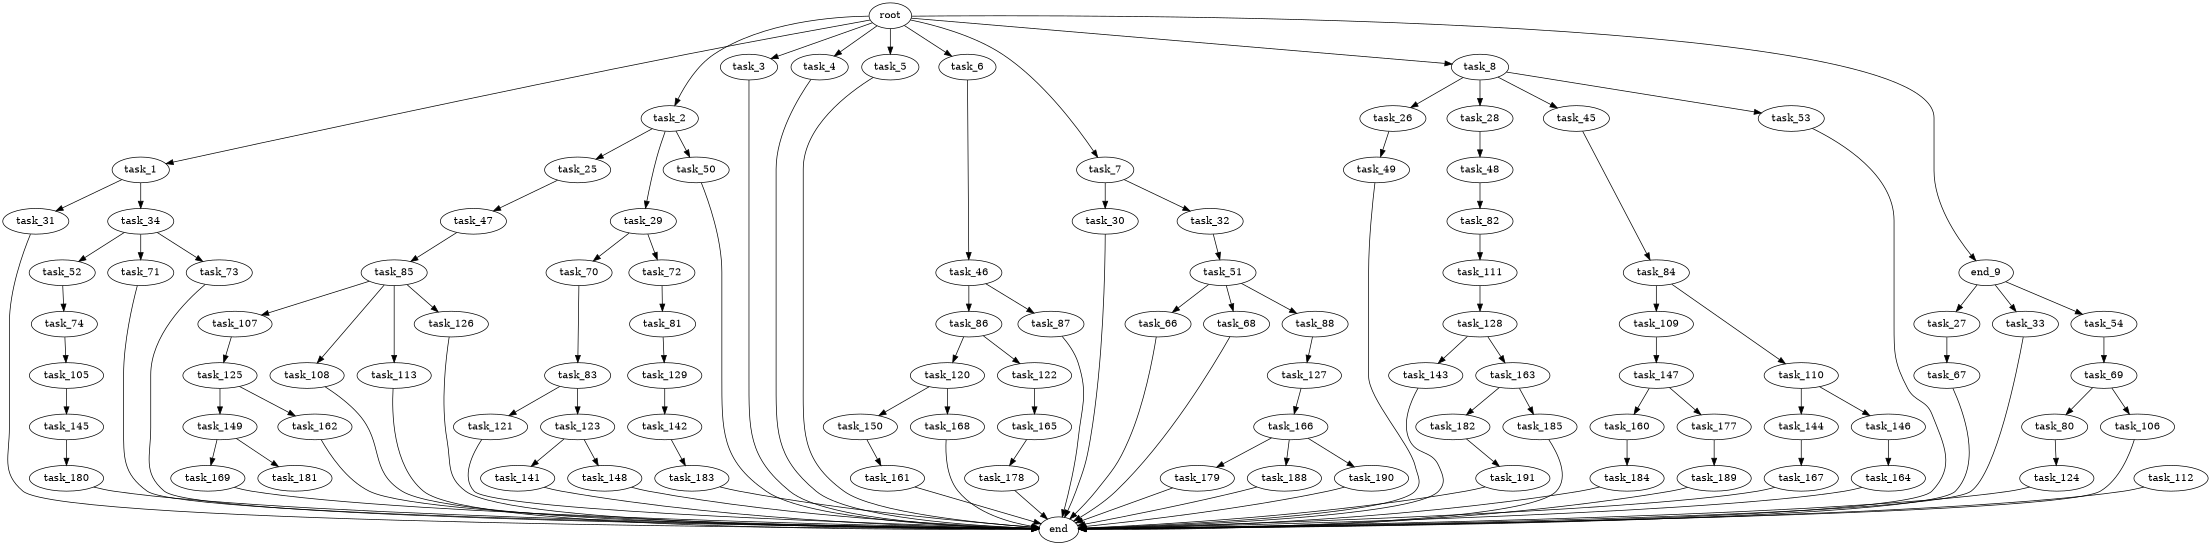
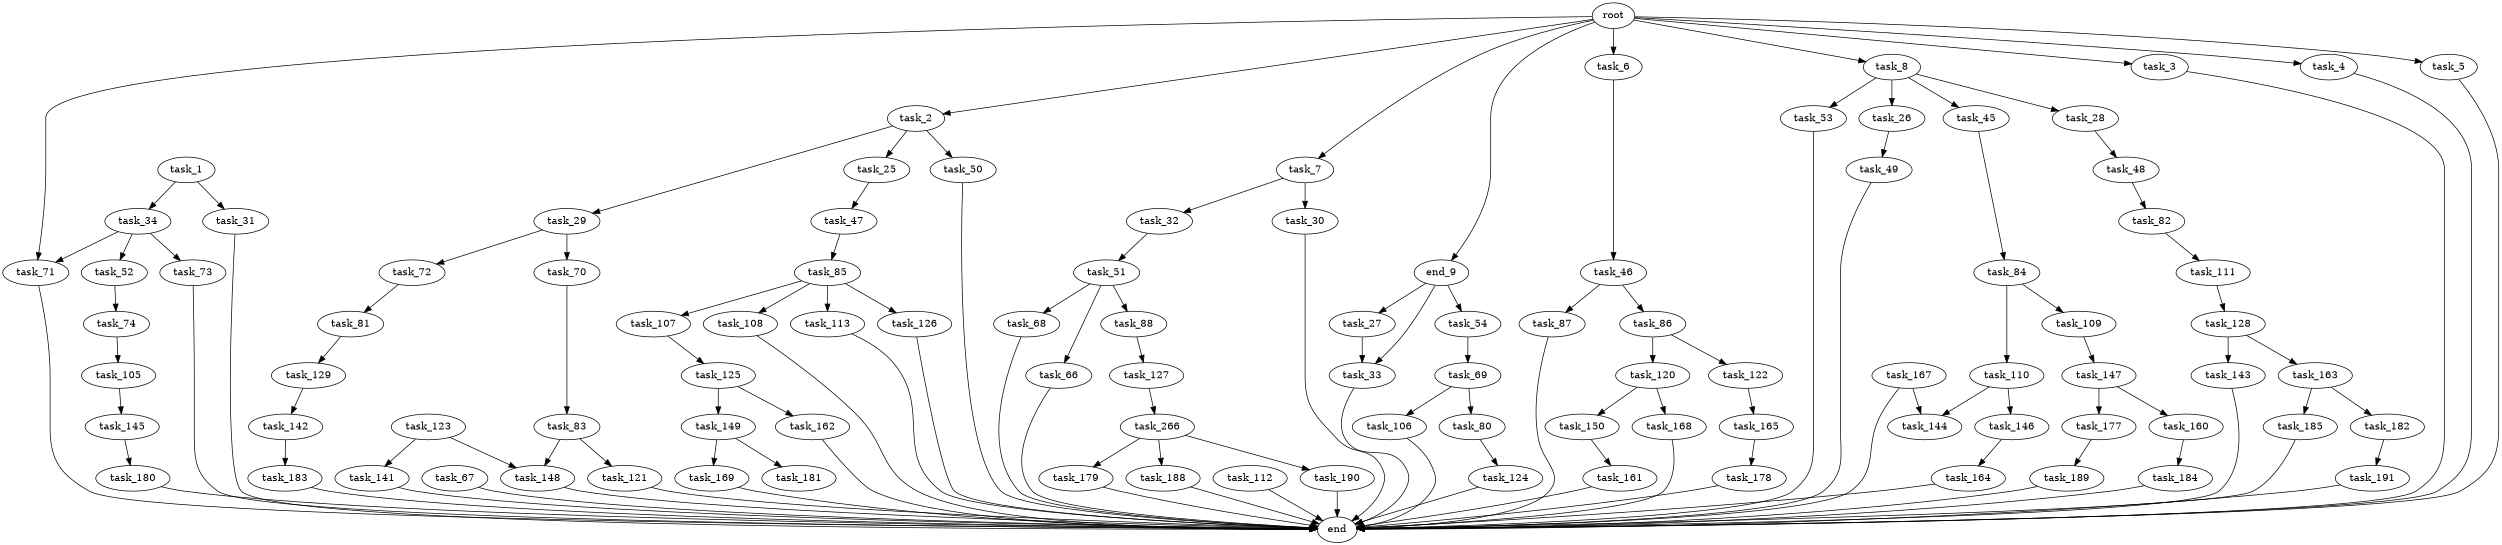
edge "root" -> "task_1": now "root" -> "task_71"
edge "task_27" -> "task_67": now "task_27" -> "task_33"
edge "task_83" -> "task_123": now "task_83" -> "task_148"
node "task_166": label "task_166" -> "task_266"
edge "task_144" -> "task_167": reversed
